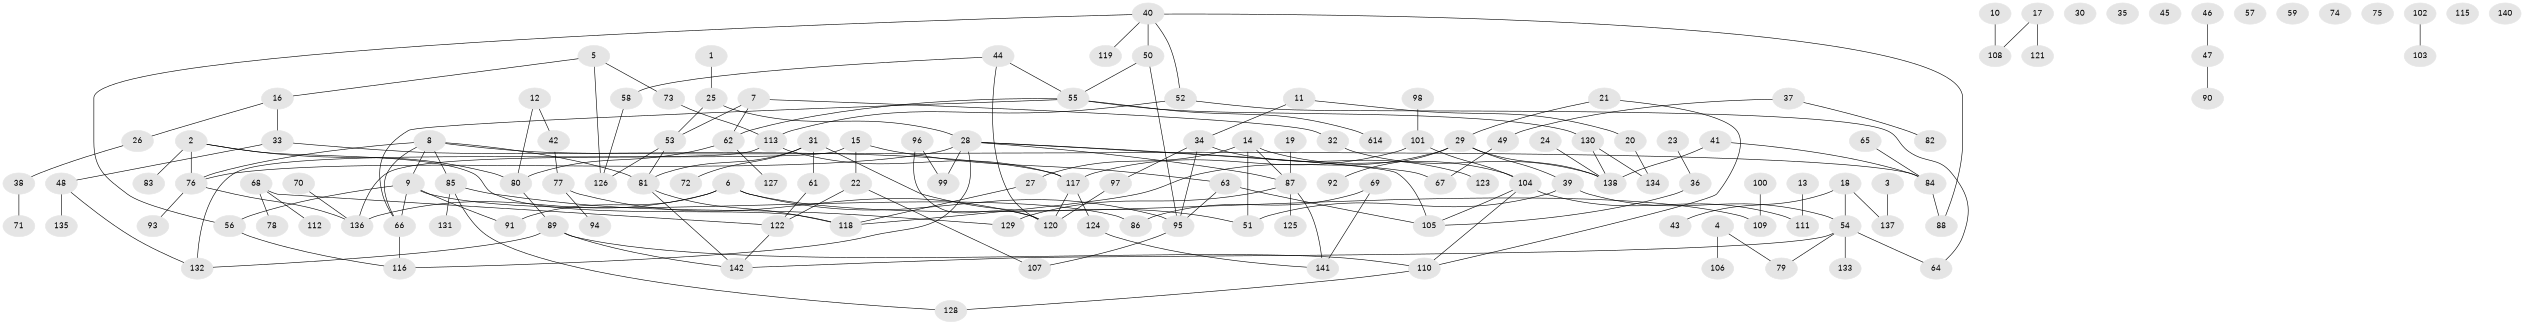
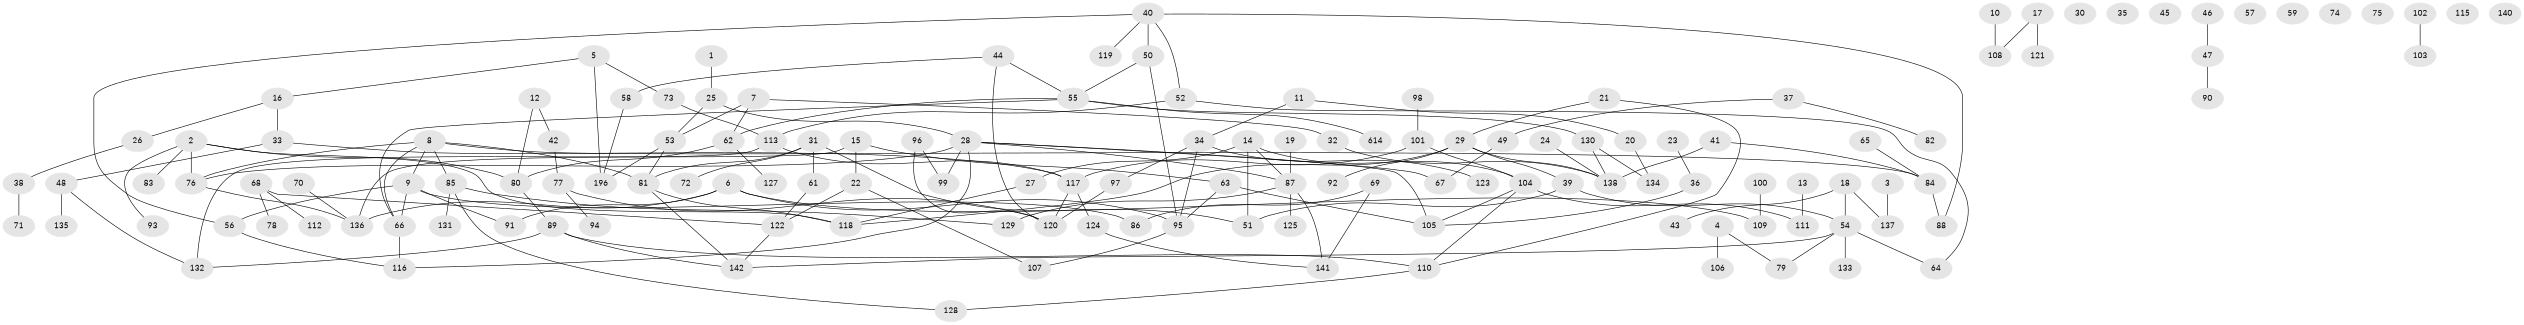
node "126": label "126" -> "196"
edge "76" -- "93": now "2" -- "93"
